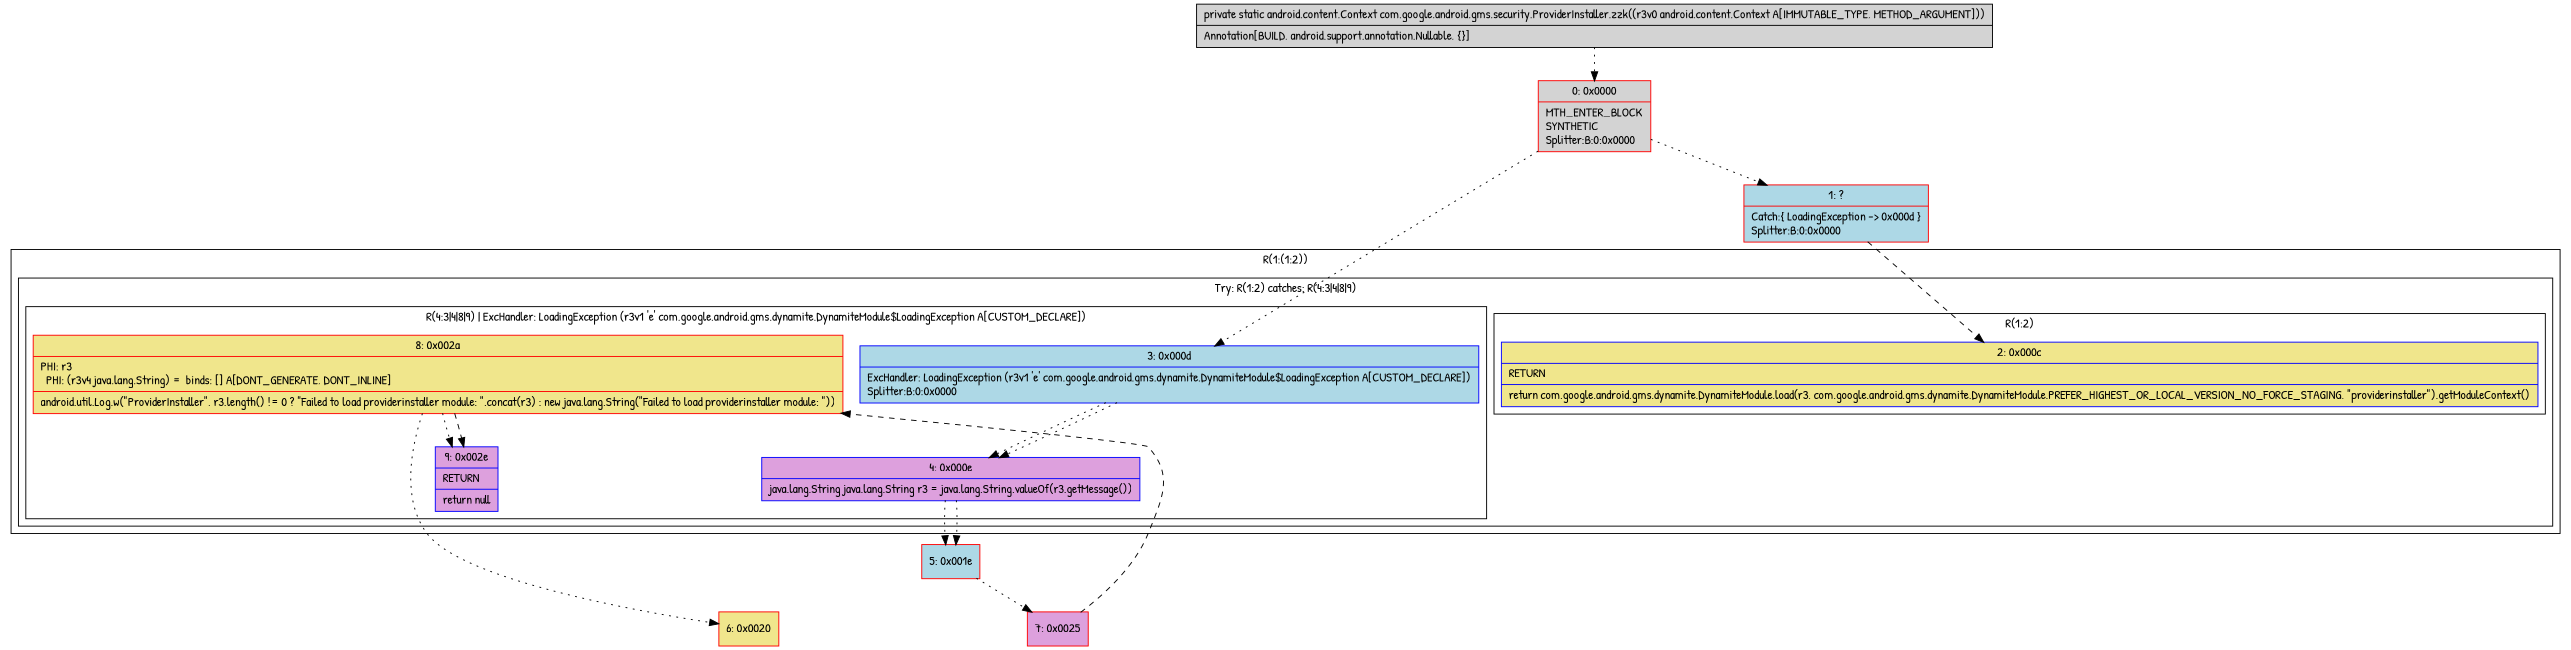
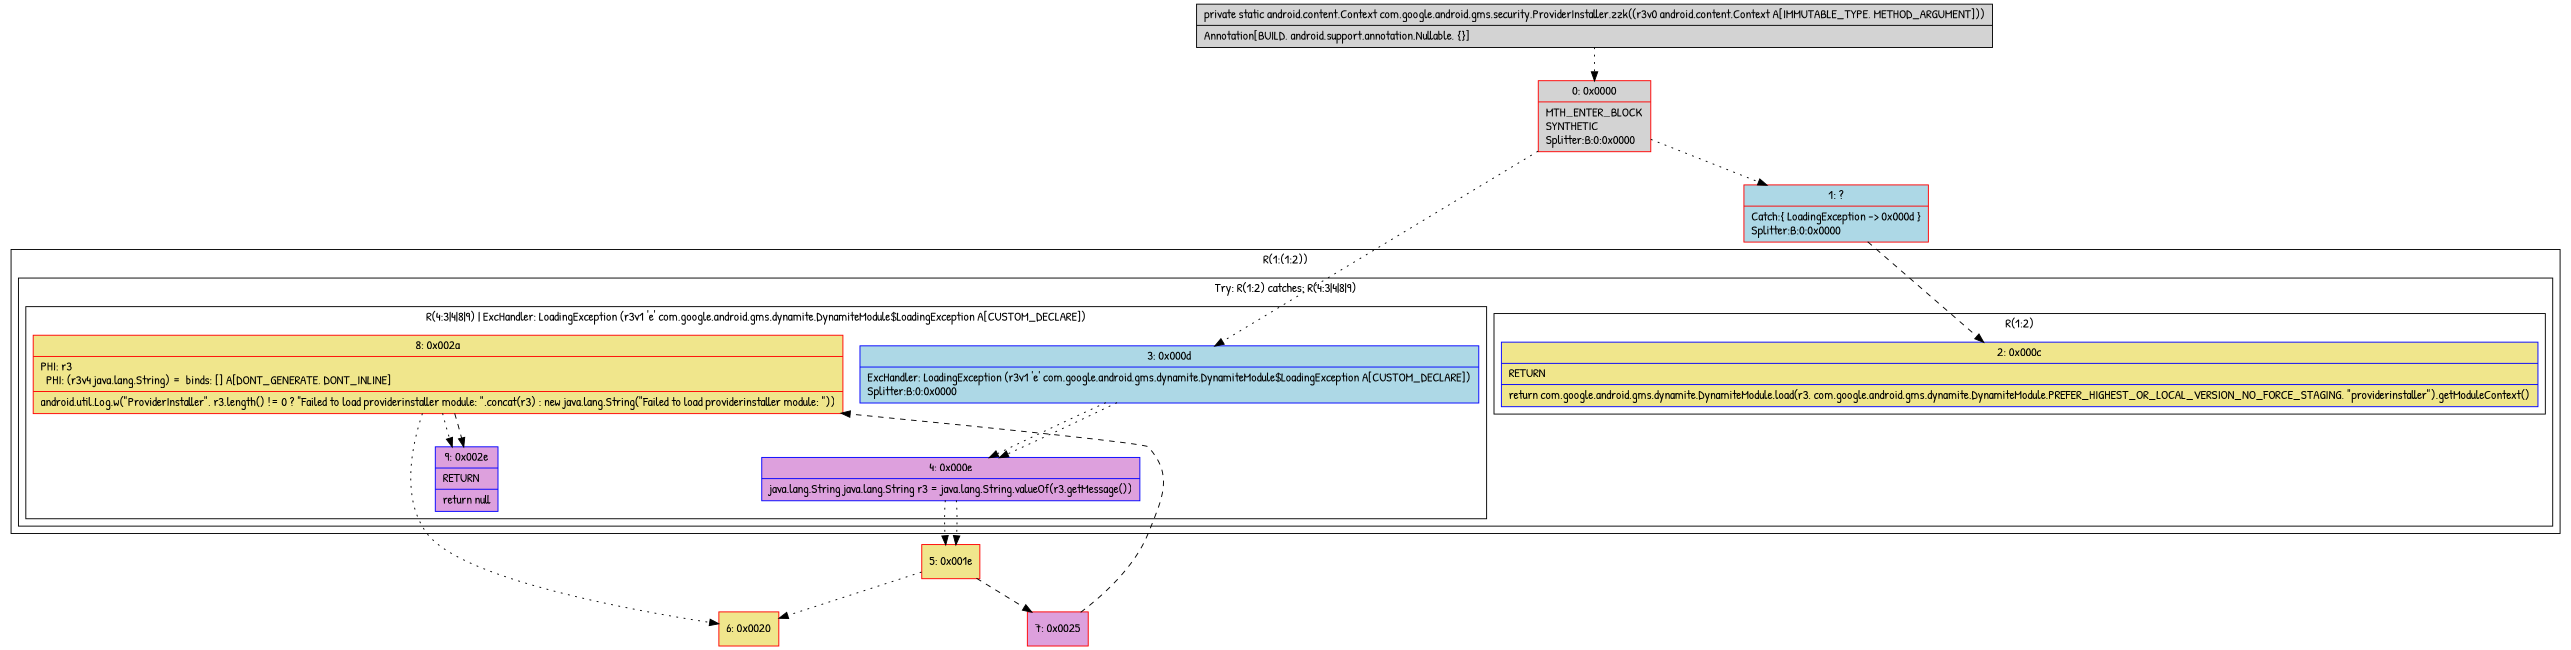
node "5: 0x001e": fillcolor lightblue -> khaki
edge "5: 0x001e" -> "7: 0x0025": style dotted -> dashed
edge "5: 0x001e" -> "6: 0x0020": added
